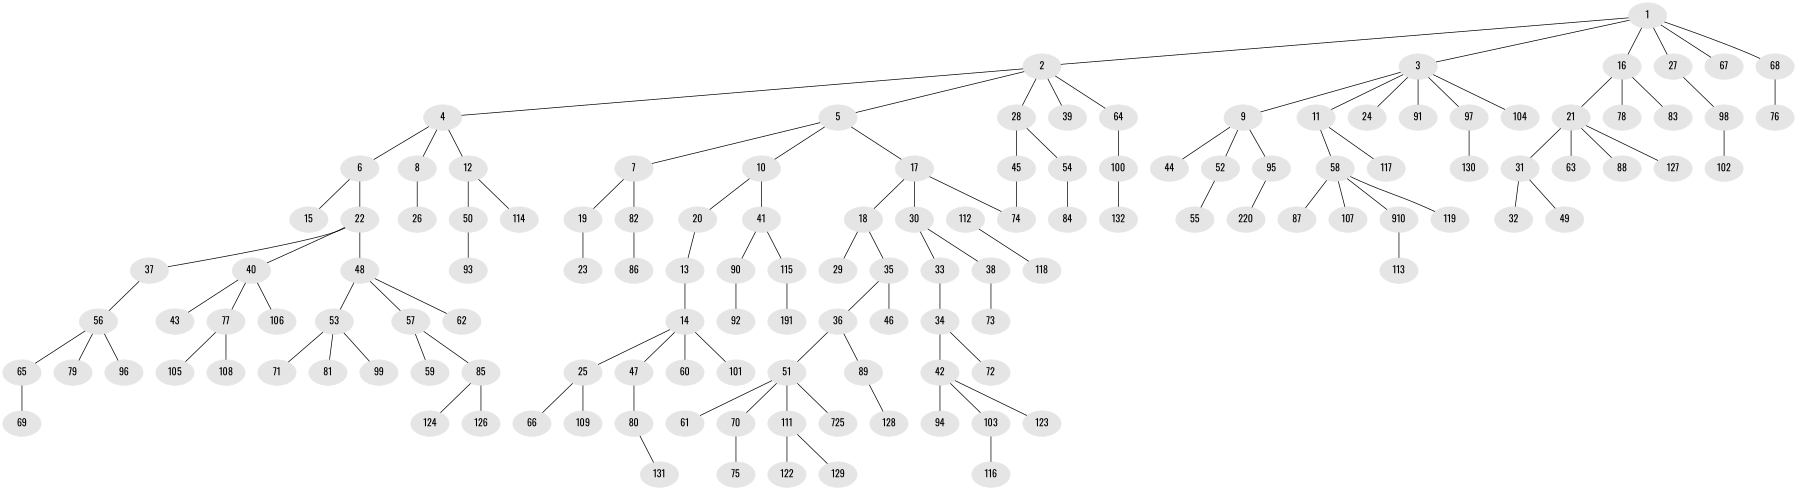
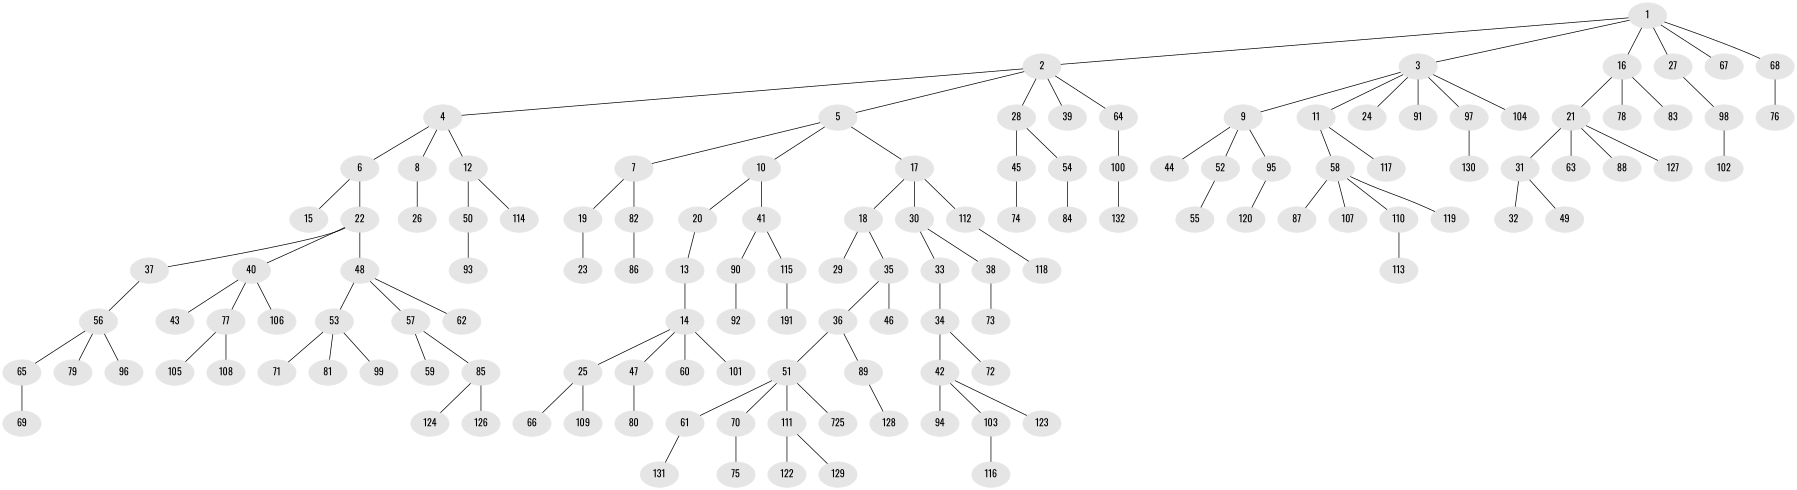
edge "17" -- "74": now "17" -- "112"
node "220": label "220" -> "120"
node "910": label "910" -> "110"
edge "80" -- "131": now "61" -- "131"
